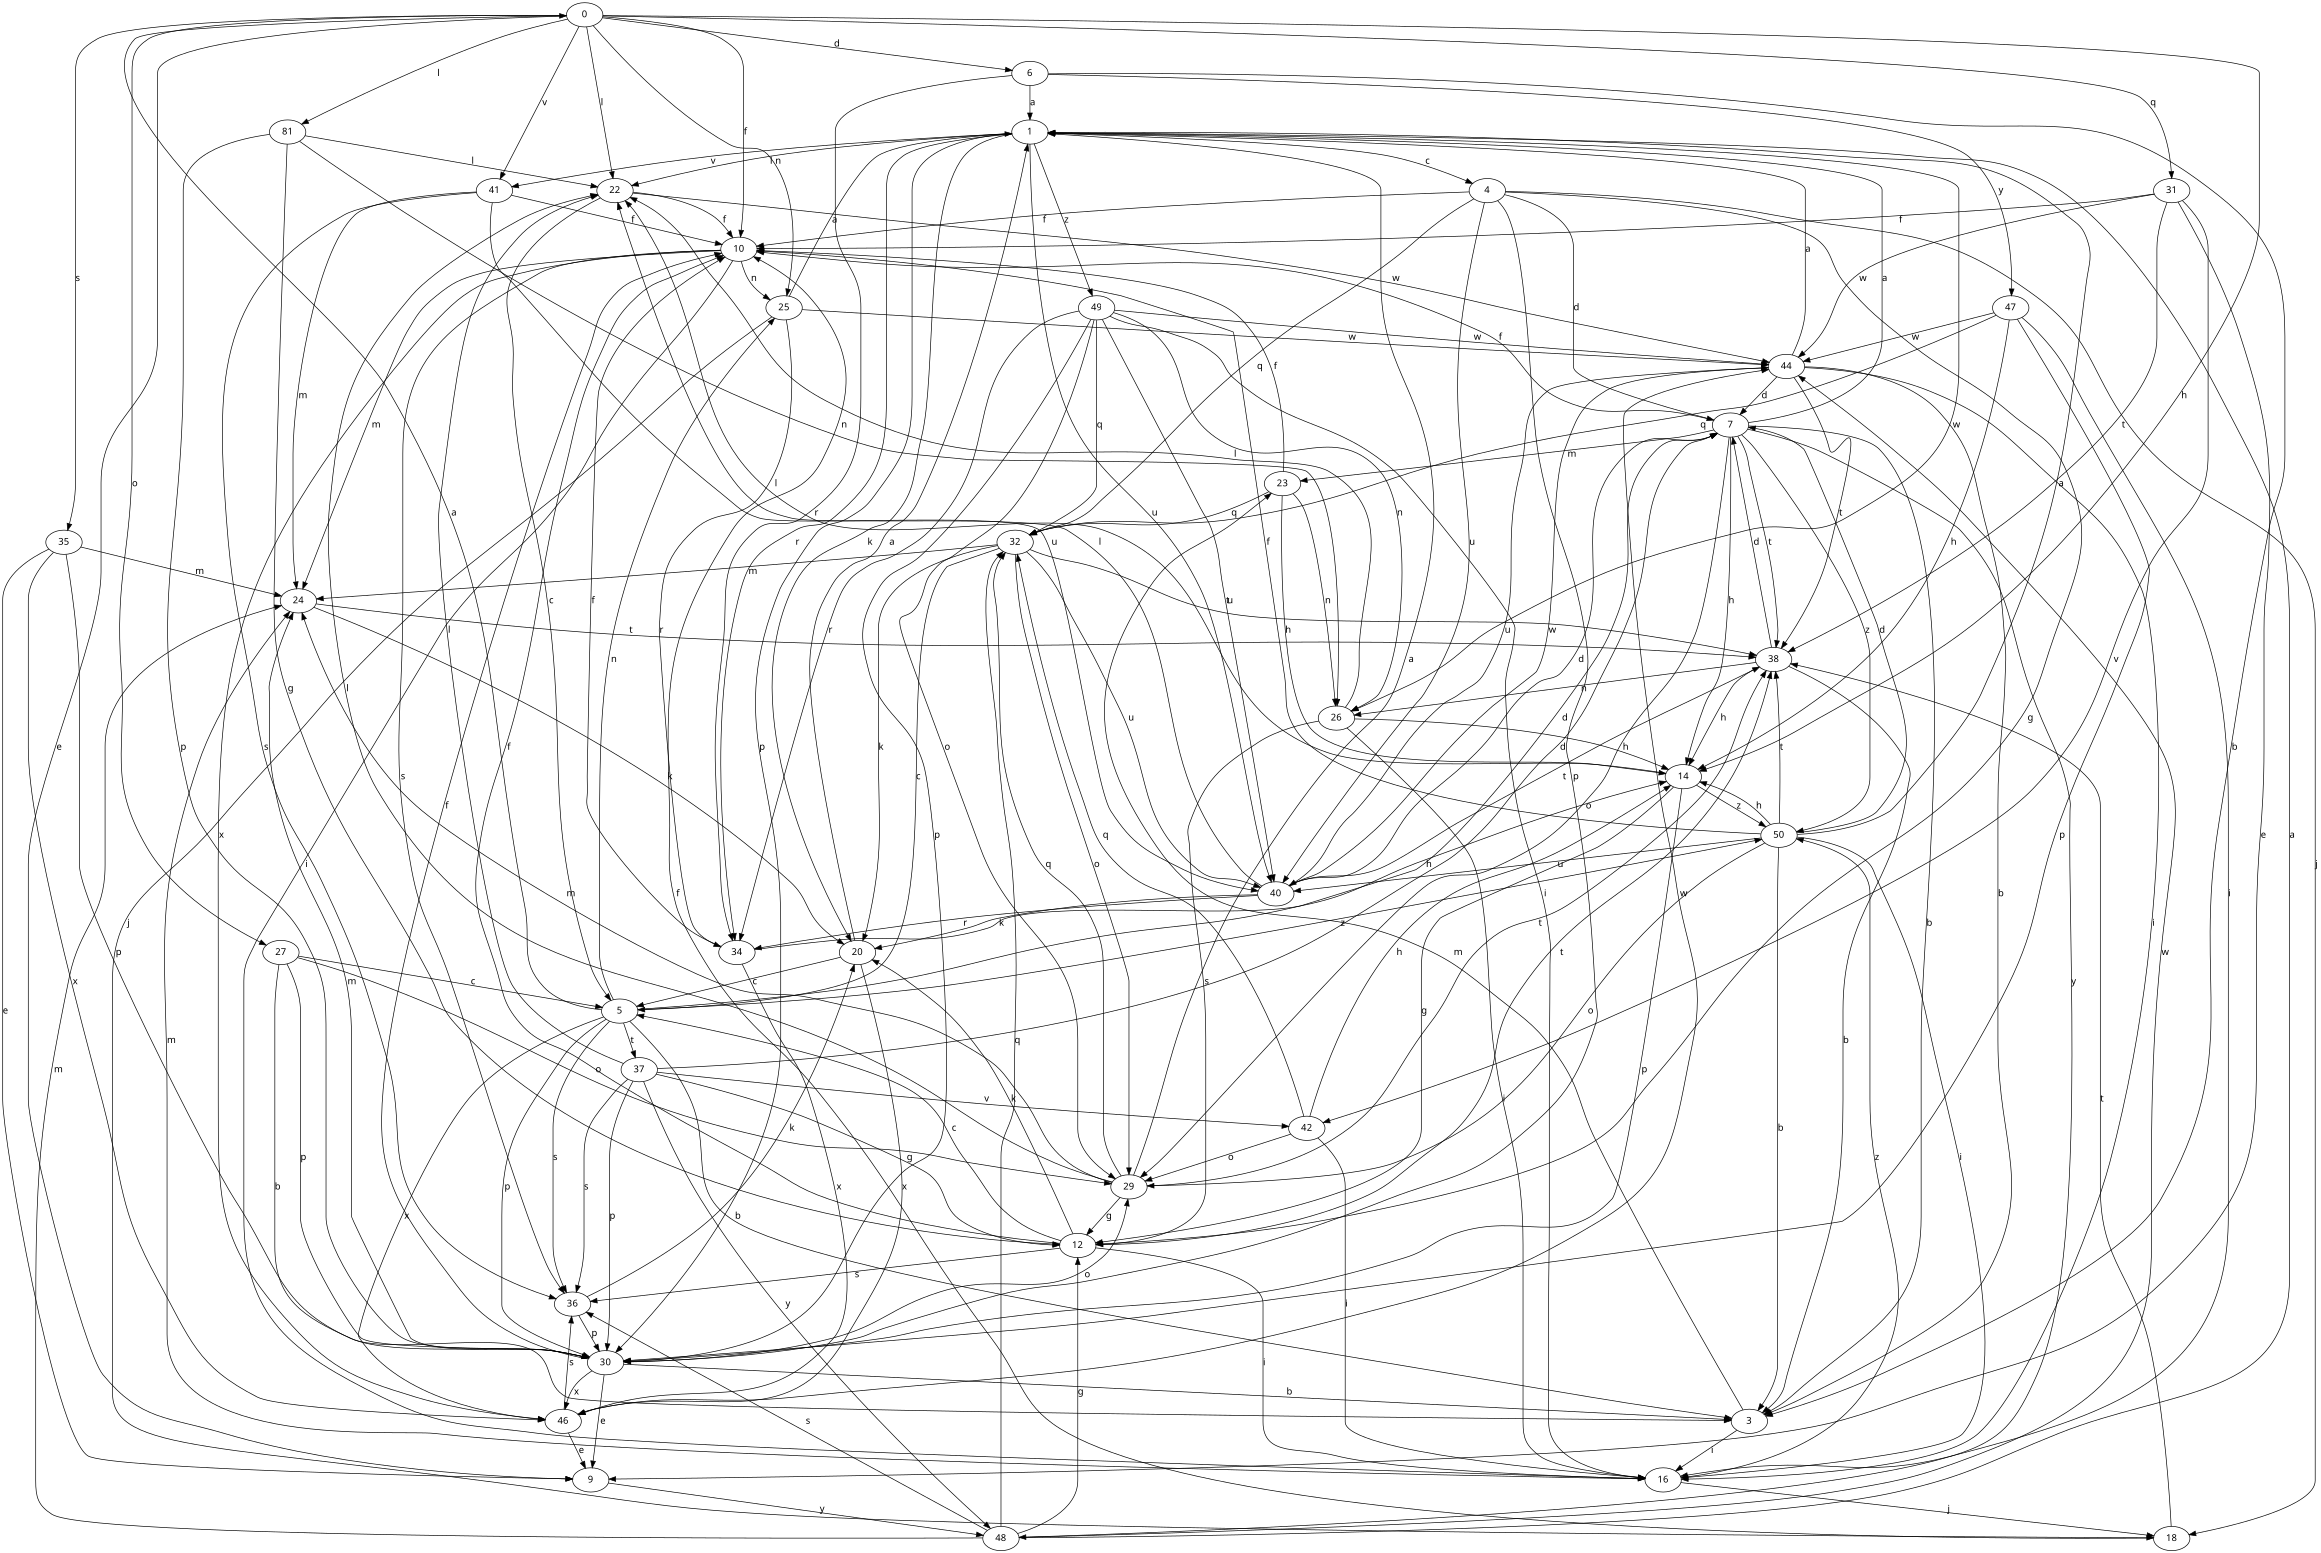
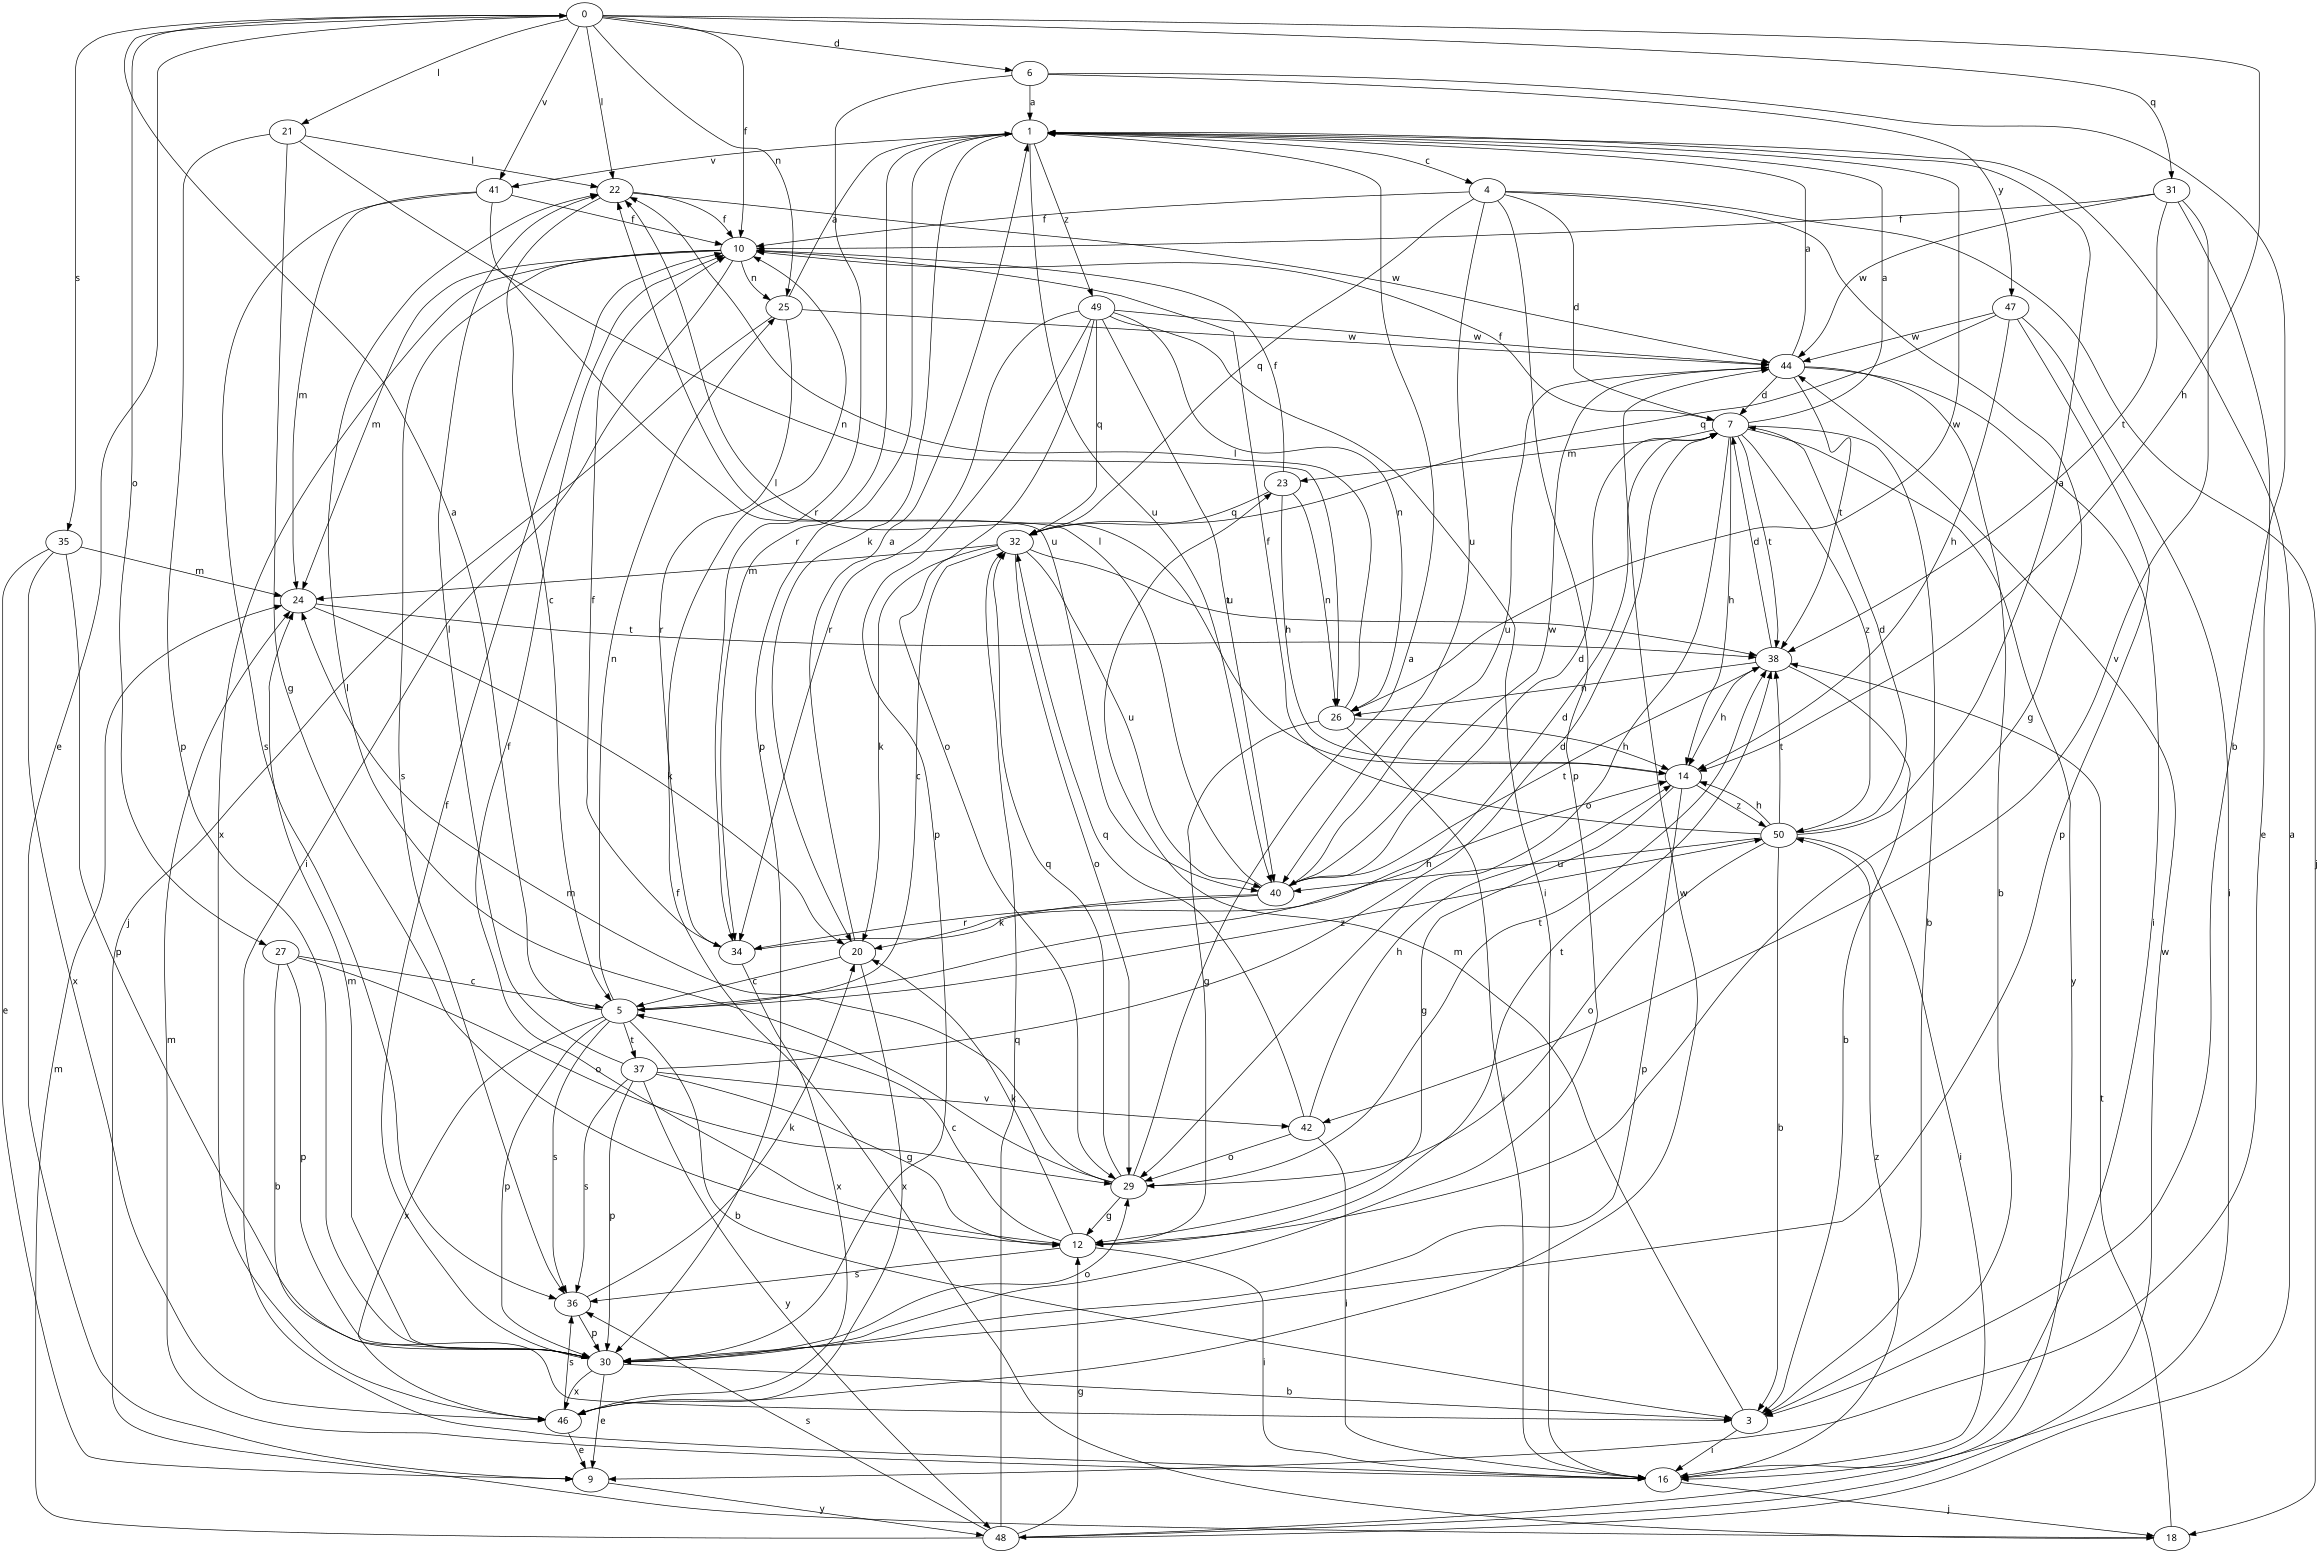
node "81": label "81" -> "21"
edge "1" -> "22": removed, label "l"
edge "26" -> "12": label "s" -> "g"
